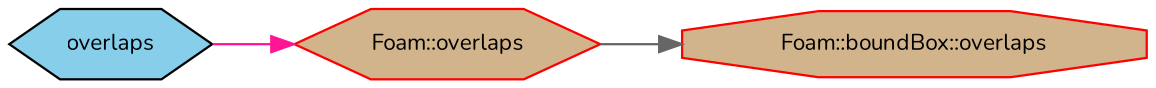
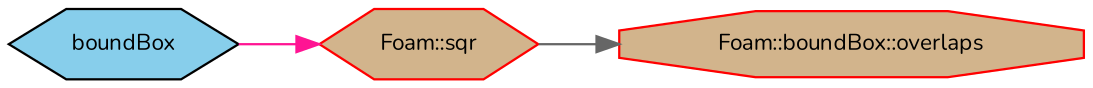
node "overlaps": label "overlaps" -> "boundBox"
node "Foam::overlaps": label "Foam::overlaps" -> "Foam::sqr"
